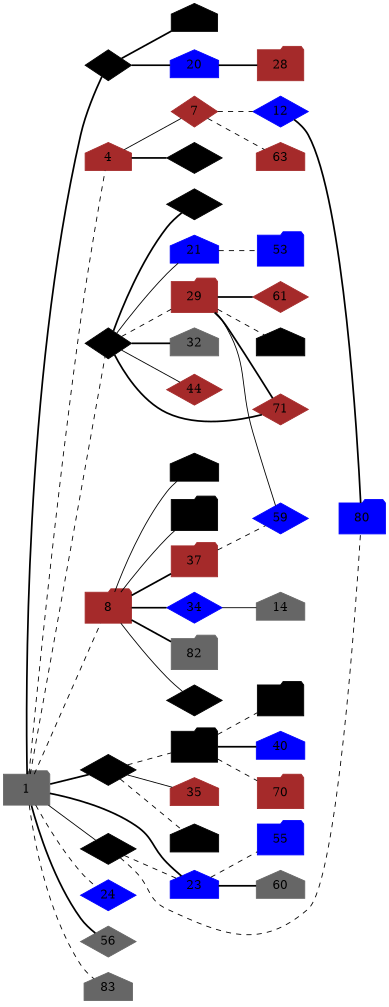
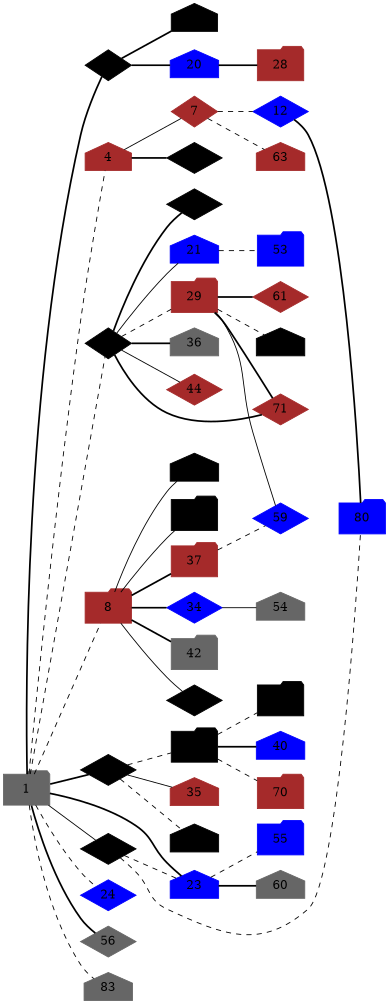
node "32": label "32" -> "36"
node "14": label "14" -> "54"
node "82": label "82" -> "42"
